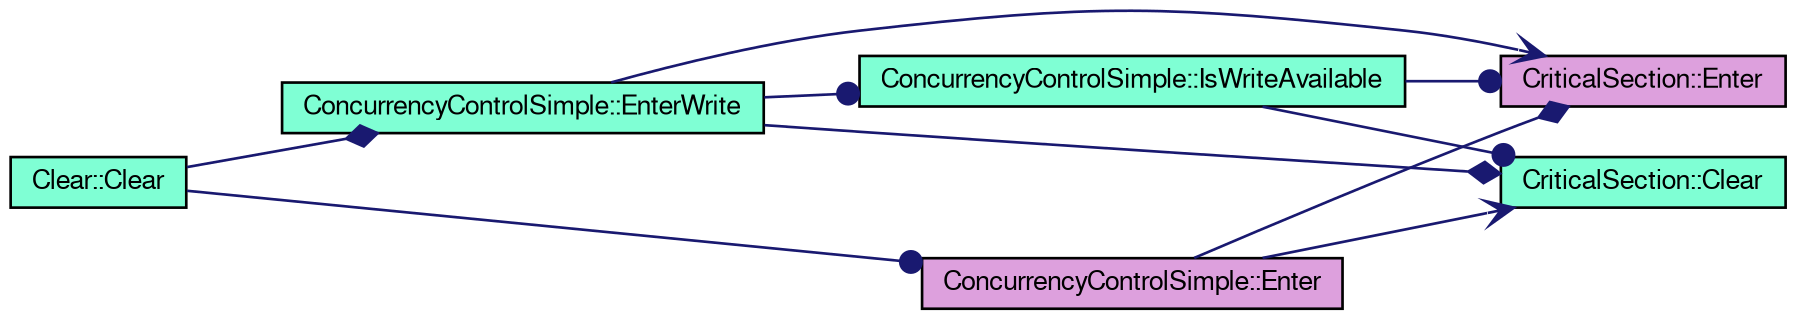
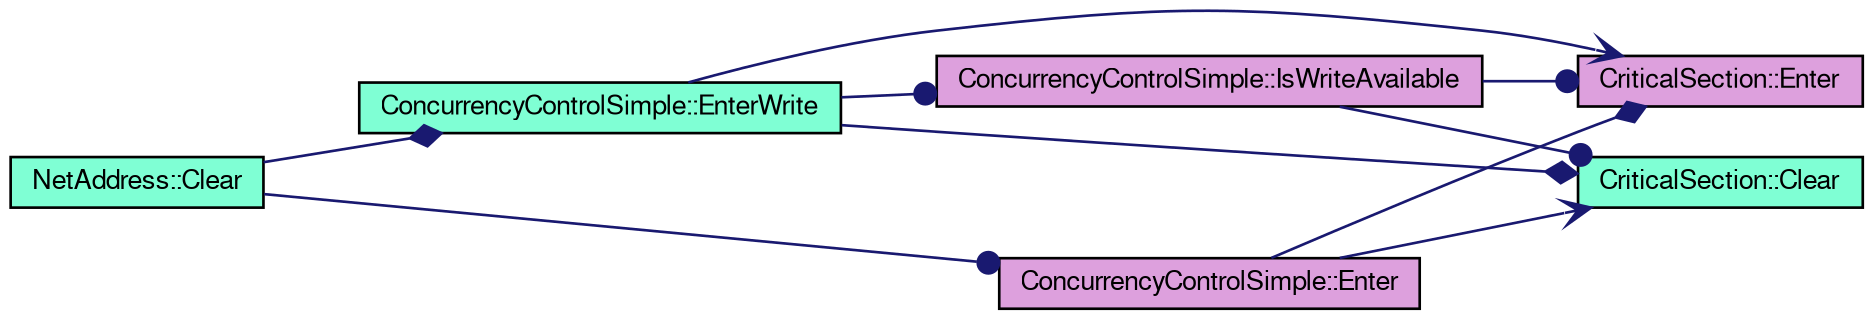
node "ConcurrencyControlSimple::IsWriteAvailable": fillcolor aquamarine -> plum
node "Clear::Clear": label "Clear::Clear" -> "NetAddress::Clear"
